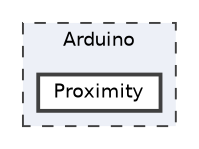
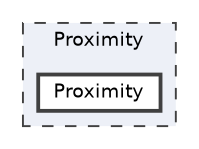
cluster "Arduino": label "Arduino" -> "Proximity"
